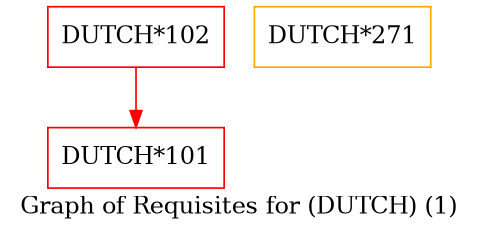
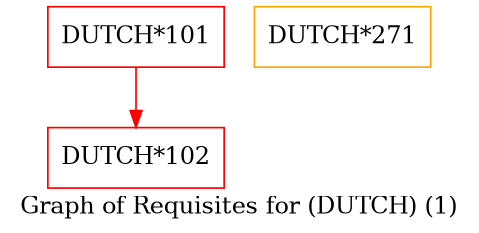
edge "DUTCH*102" -> "DUTCH*101": reversed
